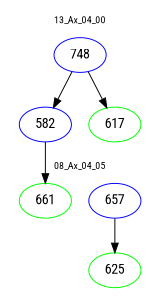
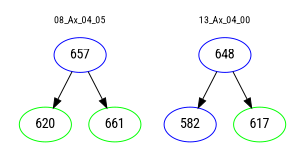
node "748": label "748" -> "648"
edge "582" -> "661": now "657" -> "661"
node "625": label "625" -> "620"
